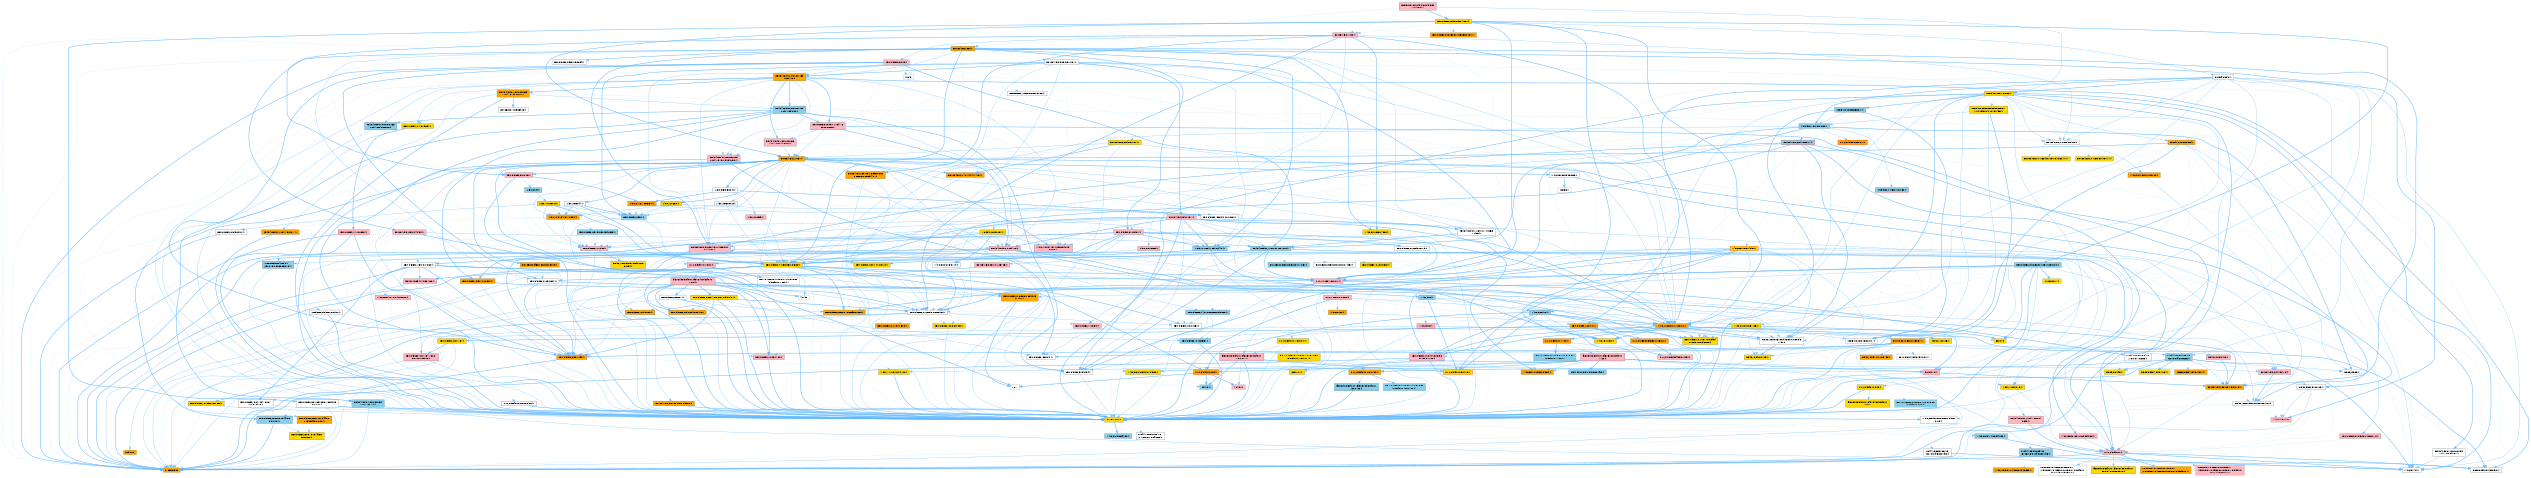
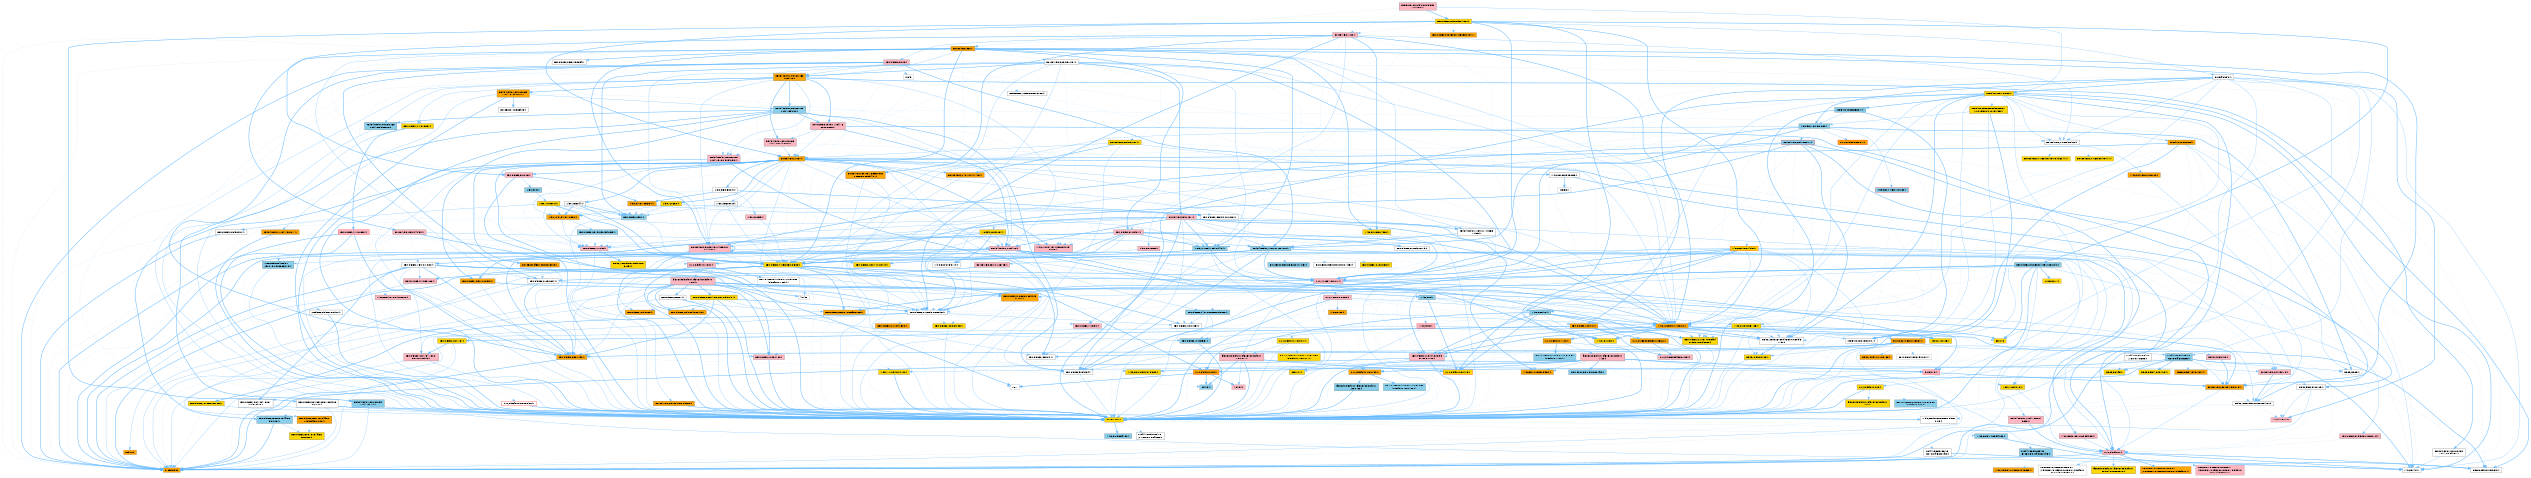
edge "Models/Optional.h" -> "Templates/IsArrayOrRefOf TypeByPredicate.h": now "Models/Optional.h" -> "Misc/AssertionMacros.h"
edge "HAL/UnrealMemory.h" -> "ProfilingDebugging /MemoryTrace.h": now "HAL/UnrealMemory.h" -> "Traits/IntType.h"
edge "Templates/TypeCompatible Bytes.h" -> "new": style bold -> dotted
